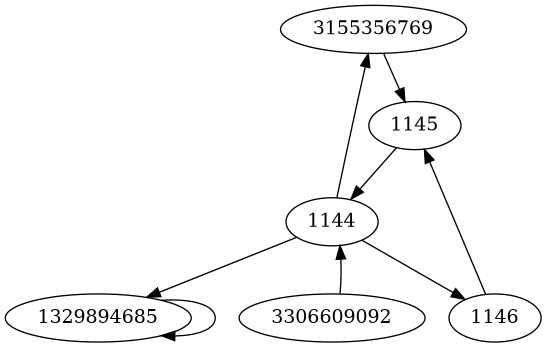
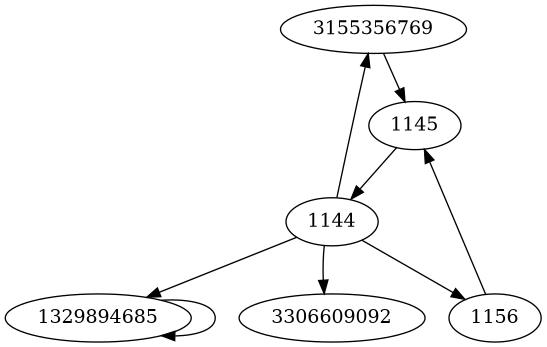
edge "3306609092" -> "1144": reversed
node "1146": label "1146" -> "1156"
